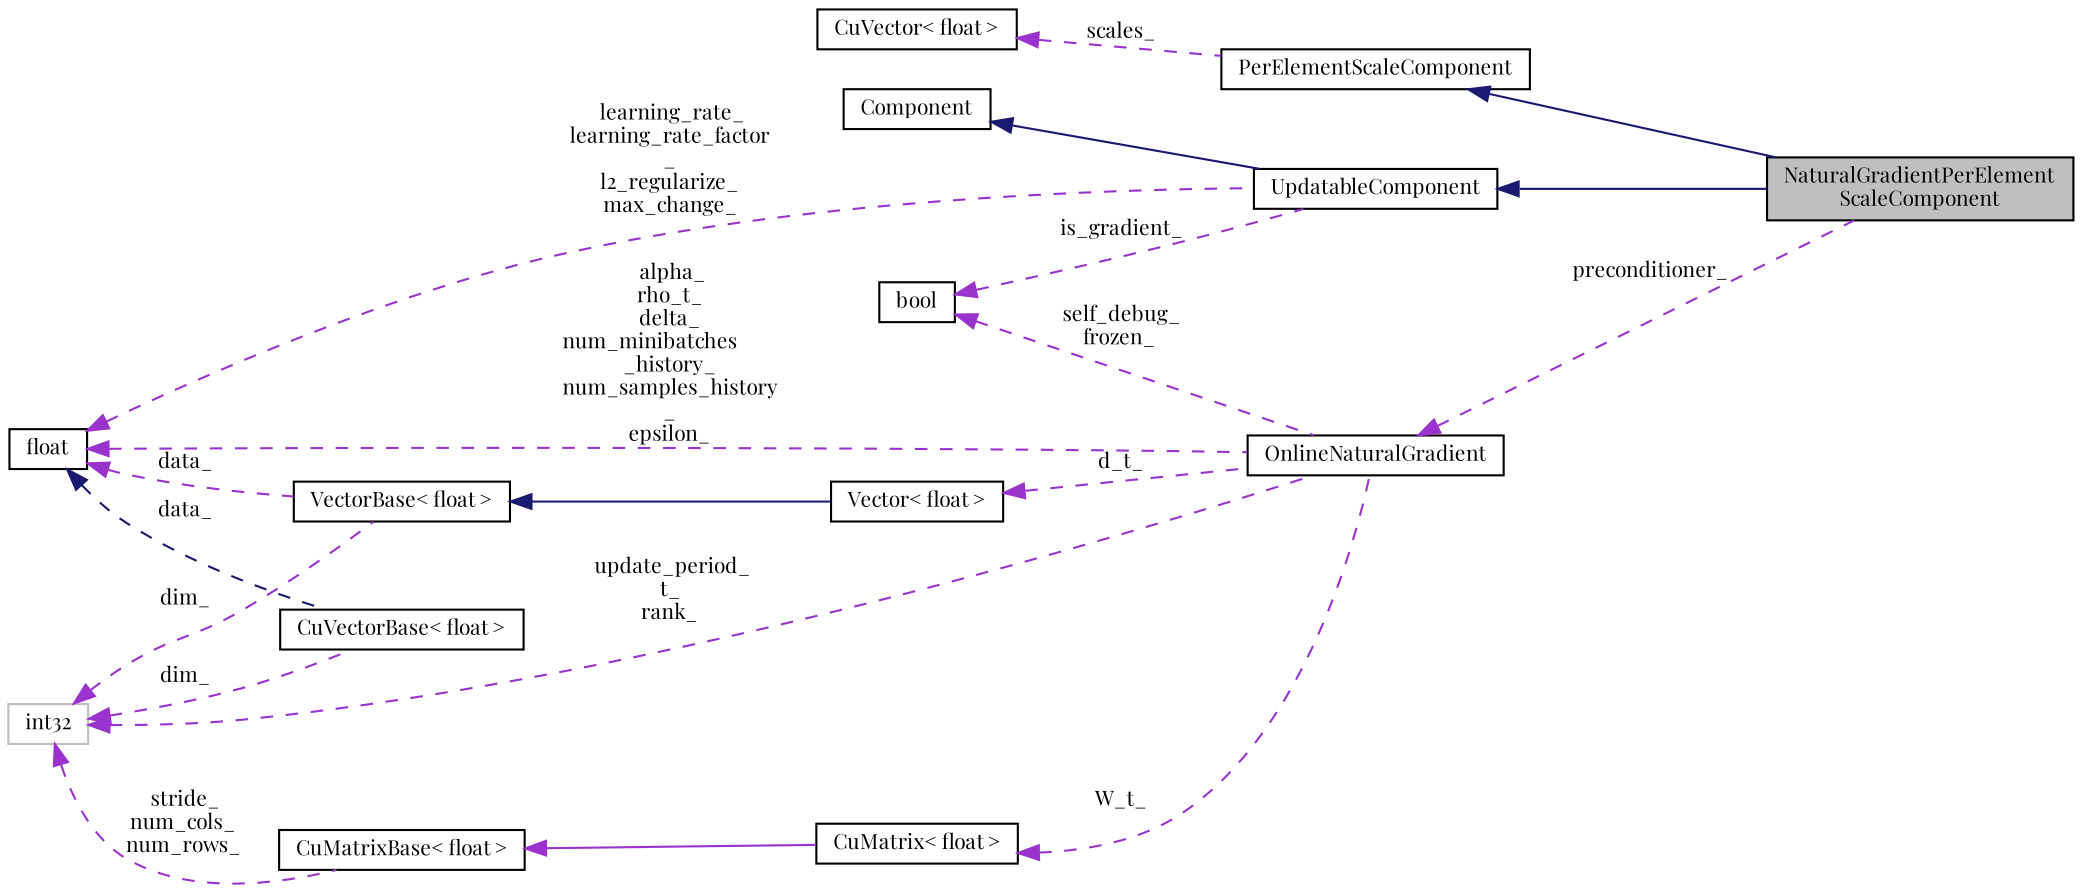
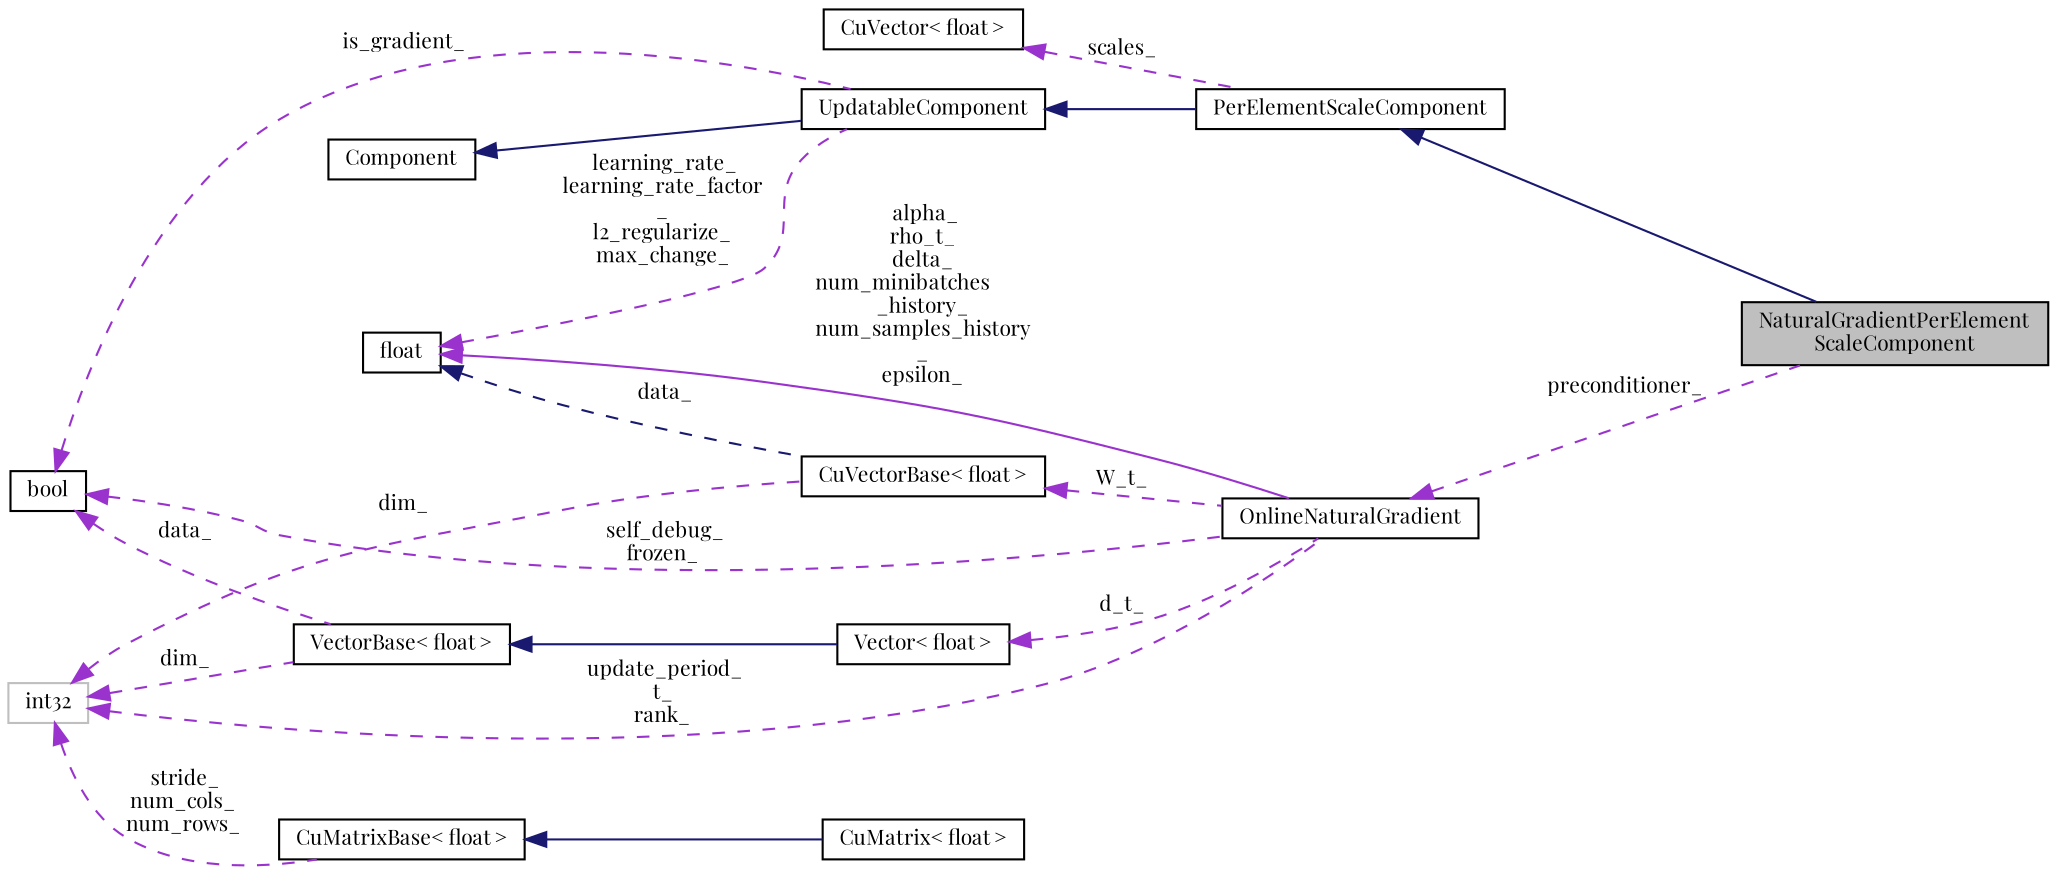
edge "NaturalGradientPerElement ScaleComponent" -> "UpdatableComponent": now "PerElementScaleComponent" -> "UpdatableComponent"
edge "OnlineNaturalGradient" -> "float": style dashed -> solid
edge "VectorBase< float >" -> "float": now "VectorBase< float >" -> "bool"
edge "OnlineNaturalGradient" -> "CuMatrix< float >": now "OnlineNaturalGradient" -> "CuVectorBase< float >"
edge "CuMatrix< float >" -> "CuMatrixBase< float >": color darkorchid3 -> midnightblue
